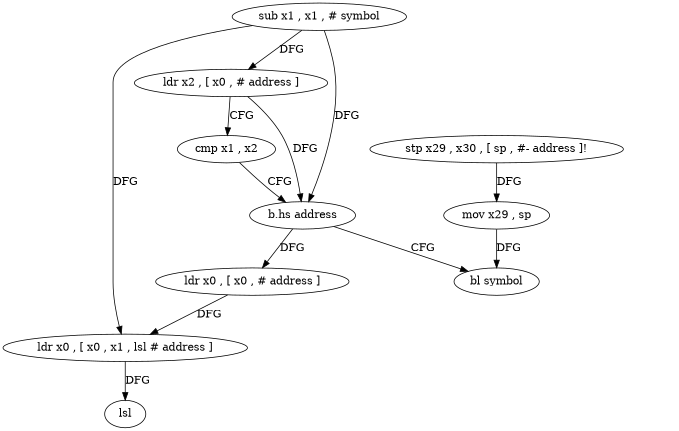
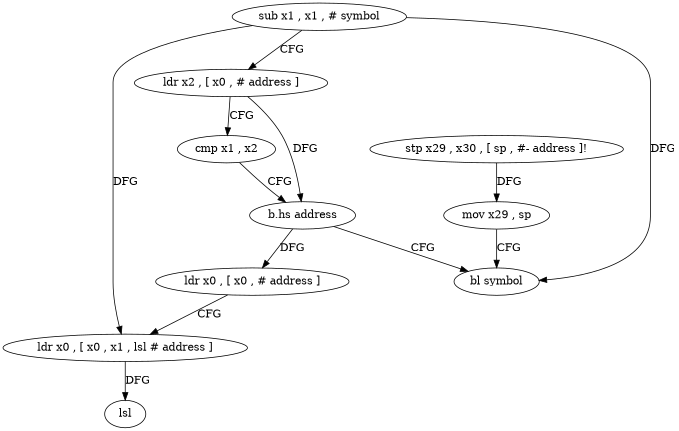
edge "sub x1 , x1 , # symbol" -> "ldr x2 , [ x0 , # address ]": label "DFG" -> "CFG"
edge "sub x1 , x1 , # symbol" -> "b.hs address": now "sub x1 , x1 , # symbol" -> "bl symbol"
edge "mov x29 , sp" -> "bl symbol": label "DFG" -> "CFG"
edge "ldr x0 , [ x0 , # address ]" -> "ldr x0 , [ x0 , x1 , lsl # address ]": label "DFG" -> "CFG"
